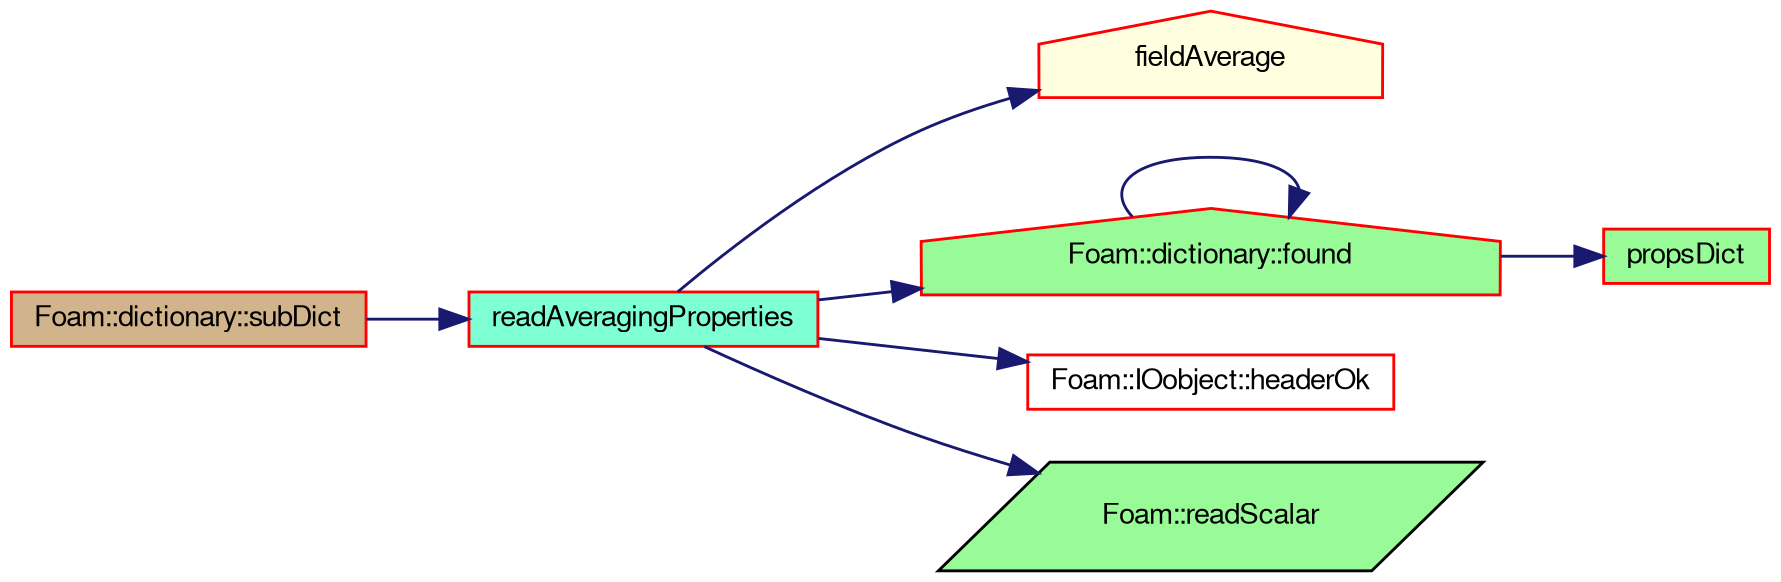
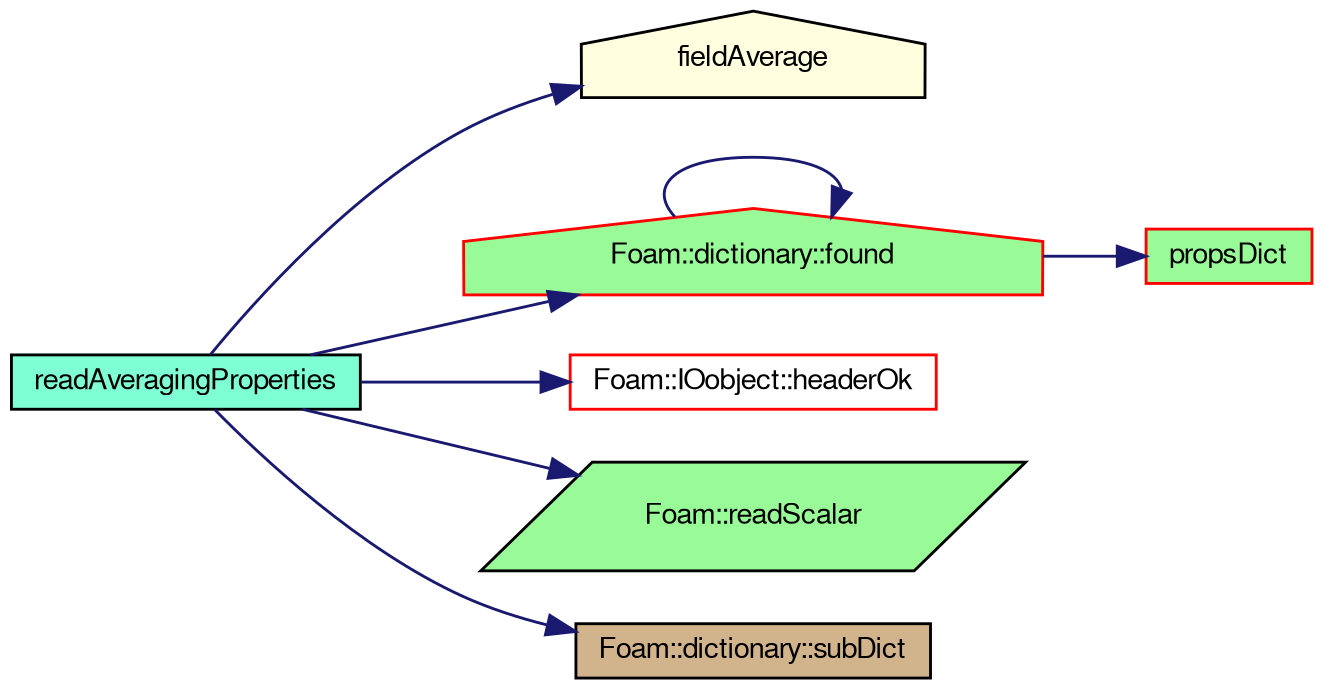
node "fieldAverage": color red -> black
node "Foam::dictionary::subDict": color red -> black
edge "Foam::dictionary::subDict" -> "readAveragingProperties": reversed
node "readAveragingProperties": color red -> black
